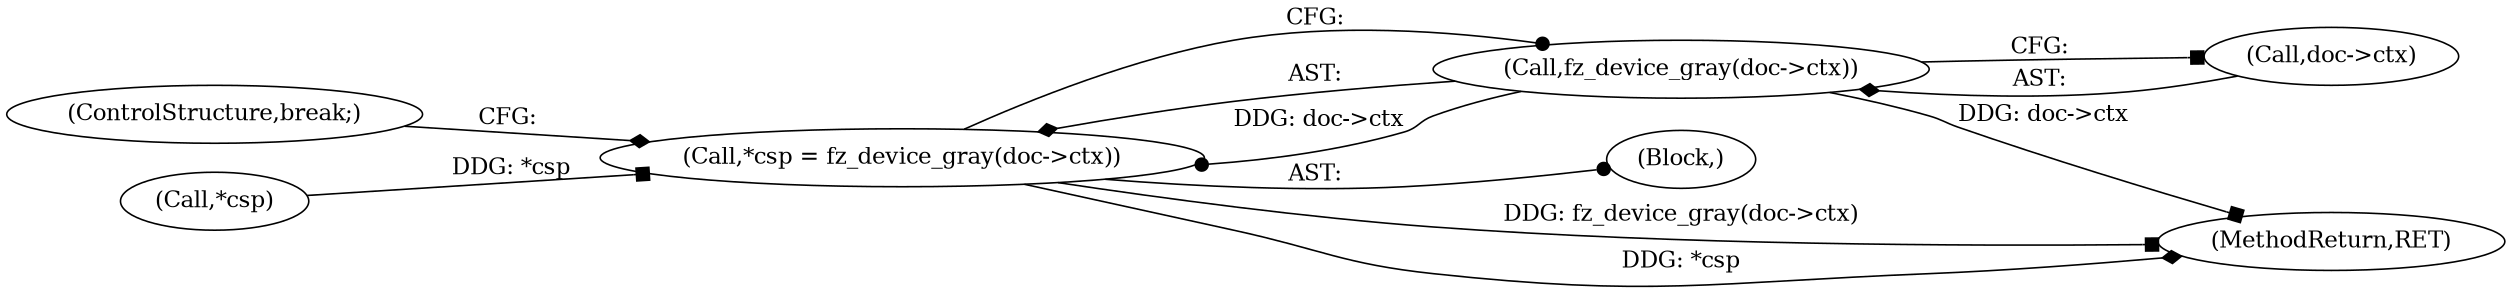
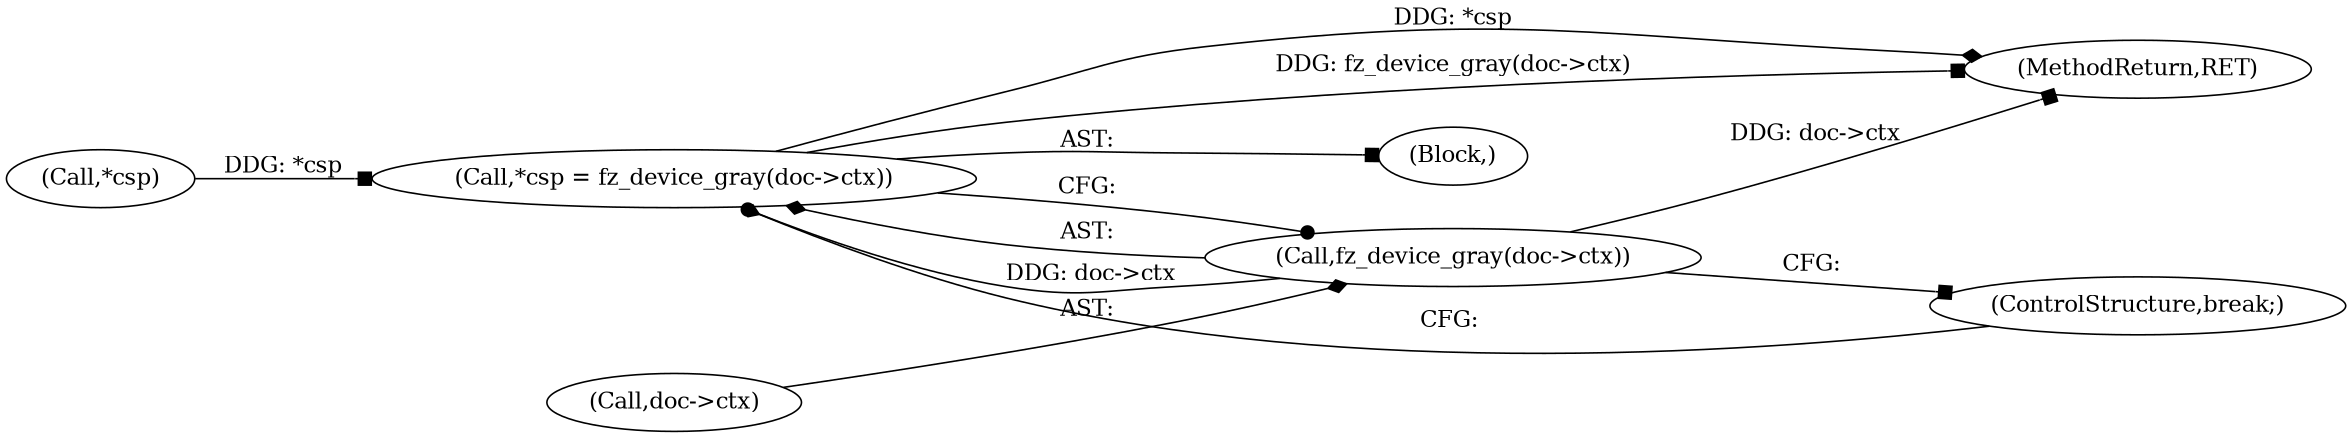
edge "(Call,fz_device_gray(doc->ctx))" -> "(Call,doc->ctx)": now "(Call,fz_device_gray(doc->ctx))" -> "(ControlStructure,break;)"
edge "(Call,*csp = fz_device_gray(doc->ctx))" -> "(Block,)": arrowhead dot -> box
